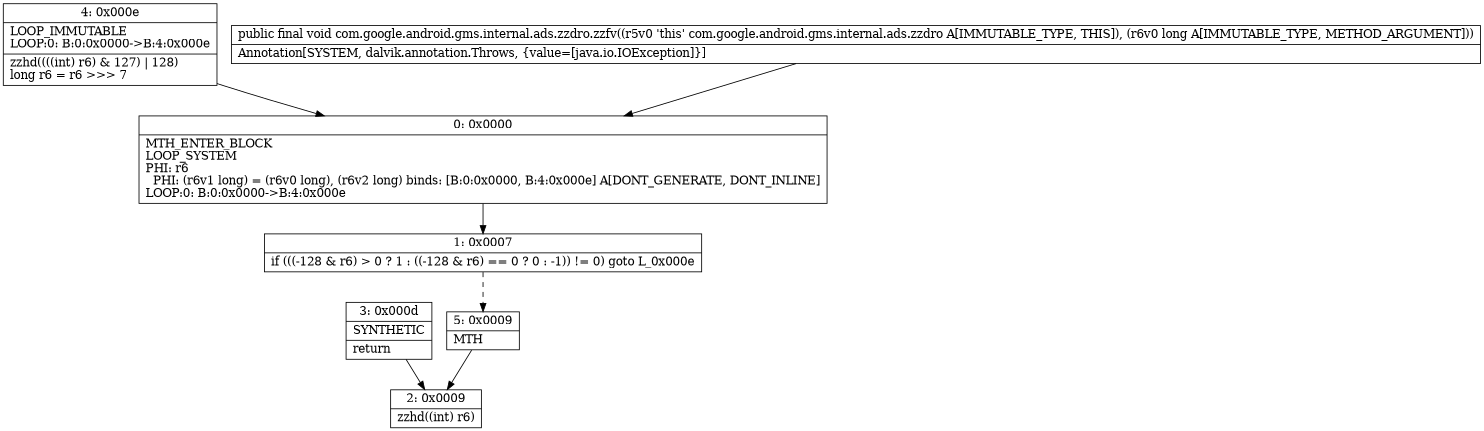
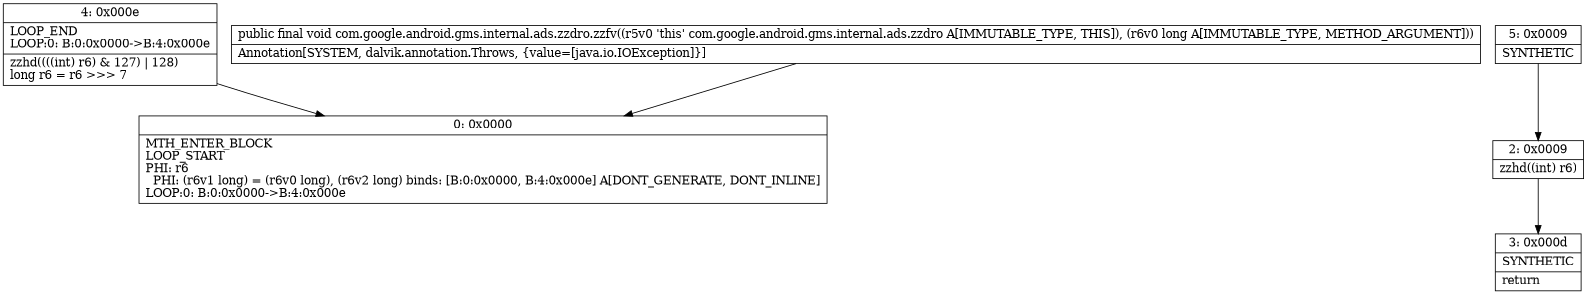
node "4: 0x000e": text "LOOP_IMMUTABLE" -> "LOOP_END"
node "0: 0x0000": text "LOOP_SYSTEM" -> "LOOP_START"
node "1: 0x0007": removed
node "5: 0x0009": text "MTH" -> "SYNTHETIC"
edge "3: 0x000d" -> "2: 0x0009": reversed
